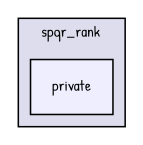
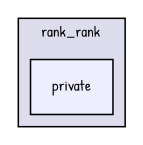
cluster "spqr_rank": label "spqr_rank" -> "rank_rank"
